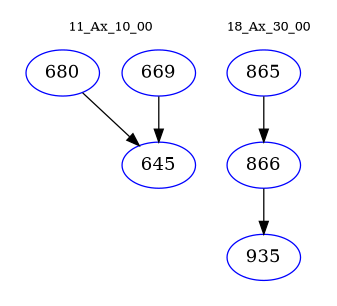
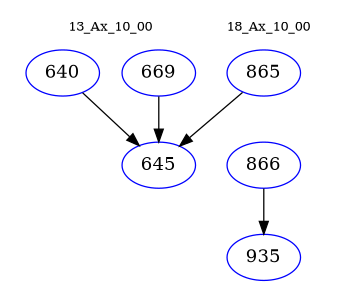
cluster "11_Ax_10_00": label "11_Ax_10_00" -> "13_Ax_10_00"
cluster "18_Ax_30_00": label "18_Ax_30_00" -> "18_Ax_10_00"
node "680": label "680" -> "640"
edge "865" -> "866": now "865" -> "645"
